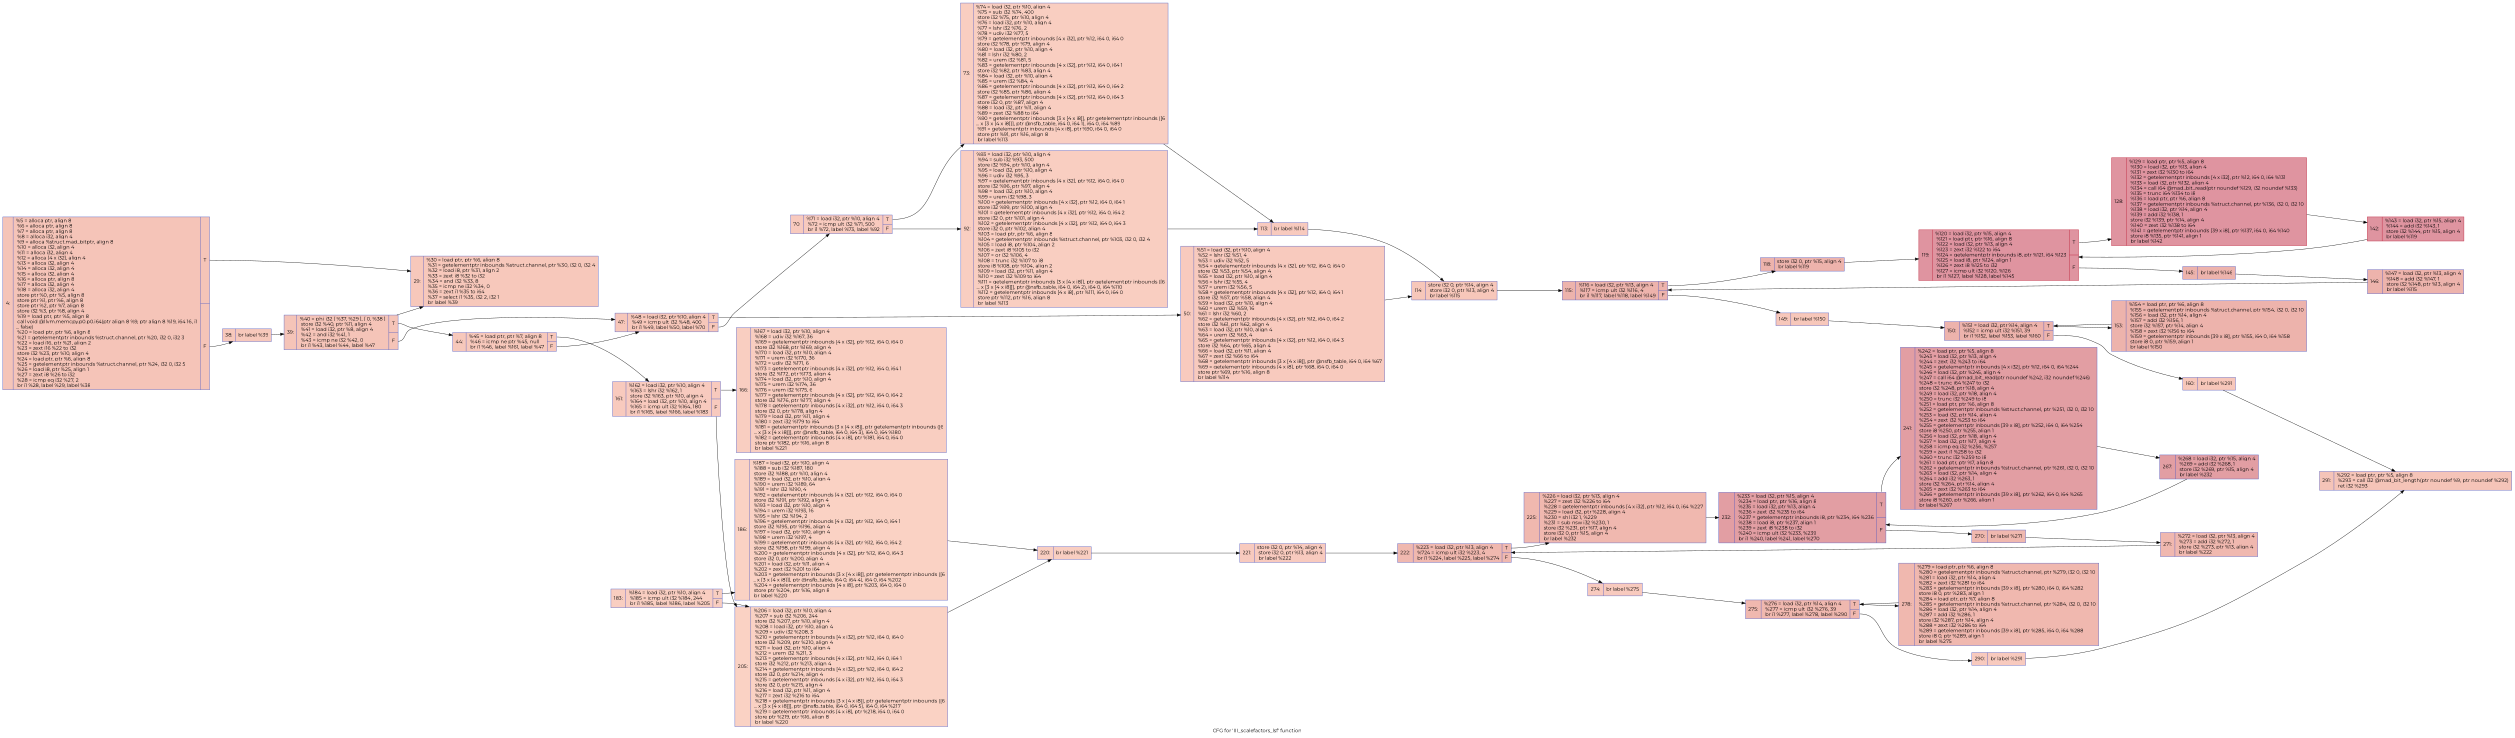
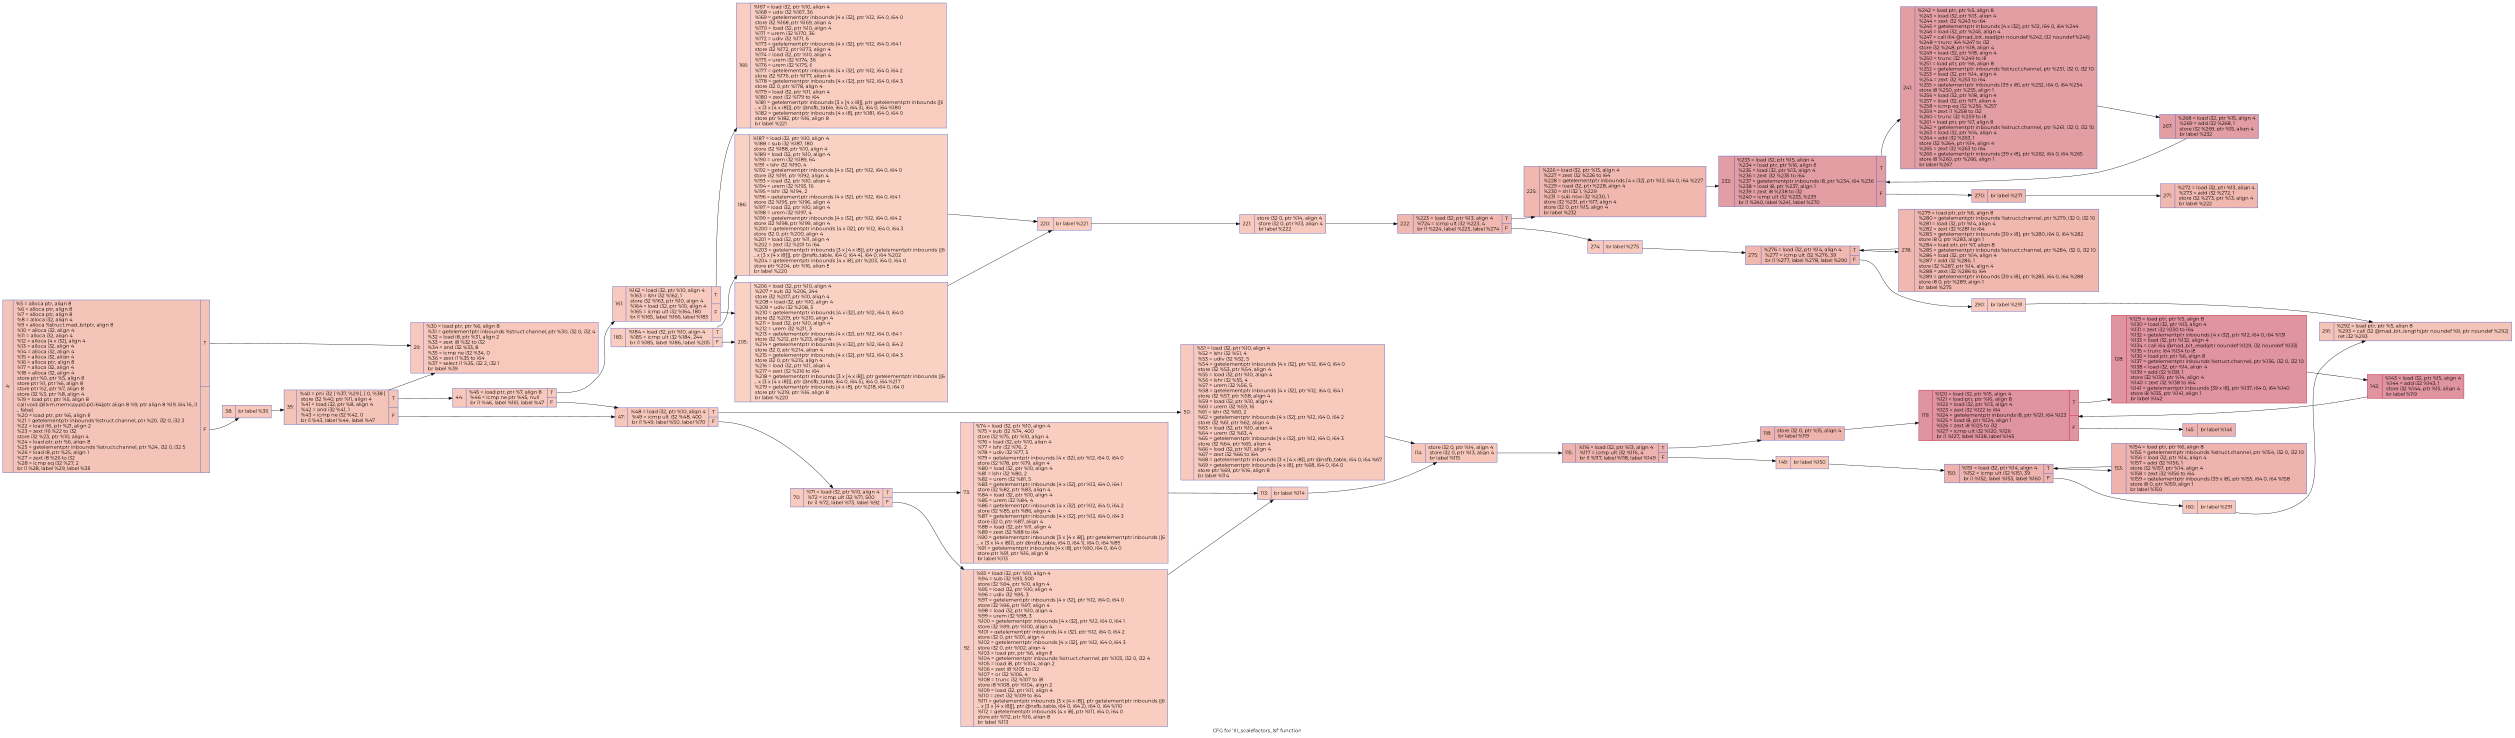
node "146:": removed
edge "271:" -> "222:": removed
